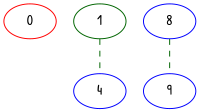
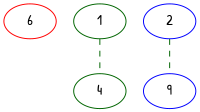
node "0": label "0" -> "6"
node "8": label "8" -> "2"
node "4": color blue -> darkgreen
